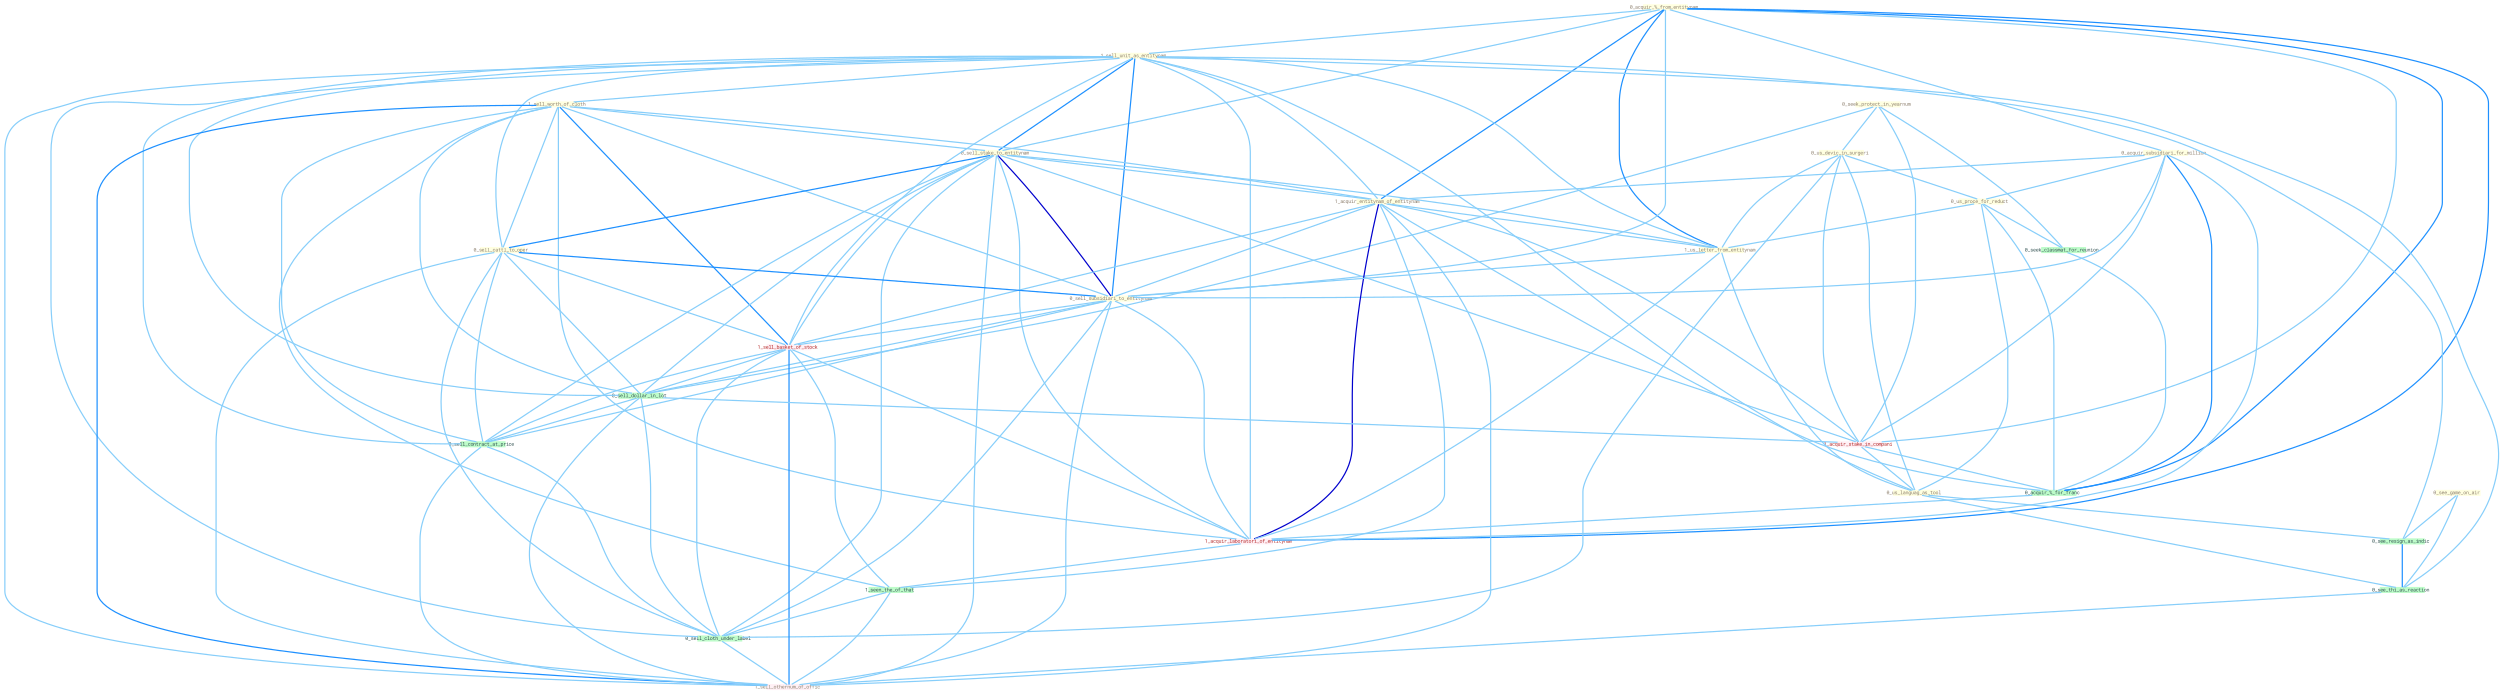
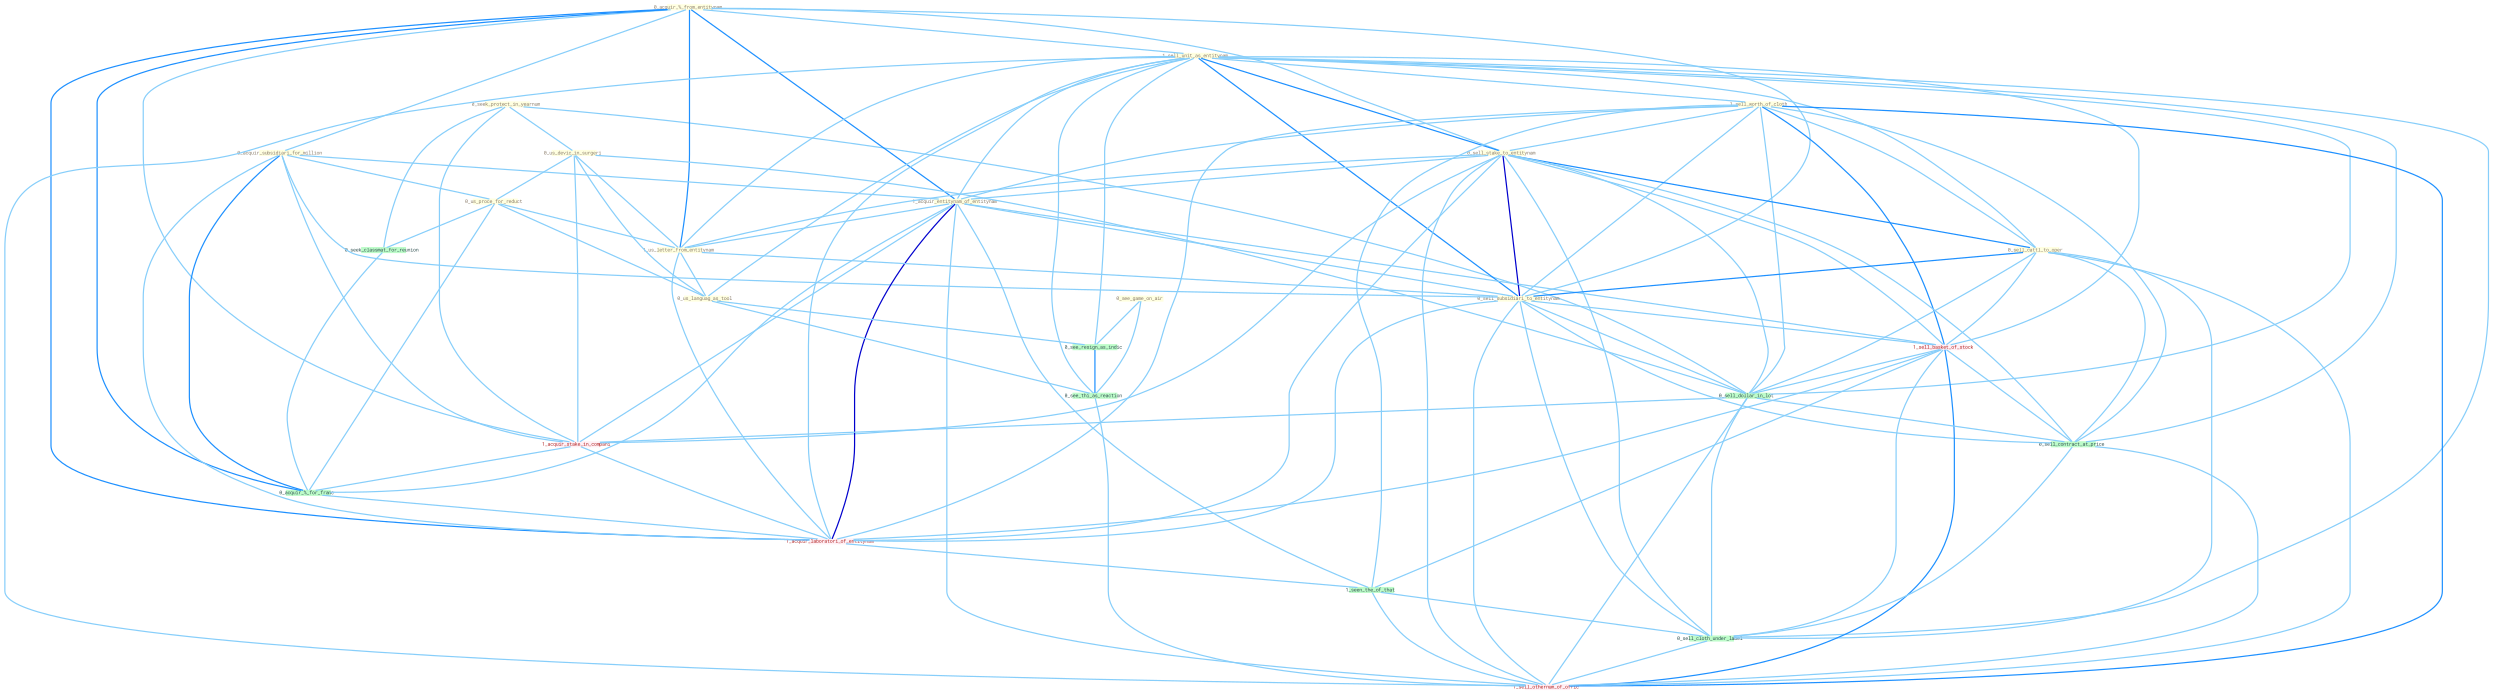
edge "1_acquir_stake_in_compani" -- "0_us_languag_as_tool": now "1_acquir_stake_in_compani" -- "1_acquir_laboratori_of_entitynam"
edge "0_us_devic_in_surgeri" -- "0_sell_cloth_under_label": now "0_us_devic_in_surgeri" -- "0_sell_dollar_in_lot"
node "1_sell_othernum_of_offic": fontcolor #8b7d6b -> #b22222
